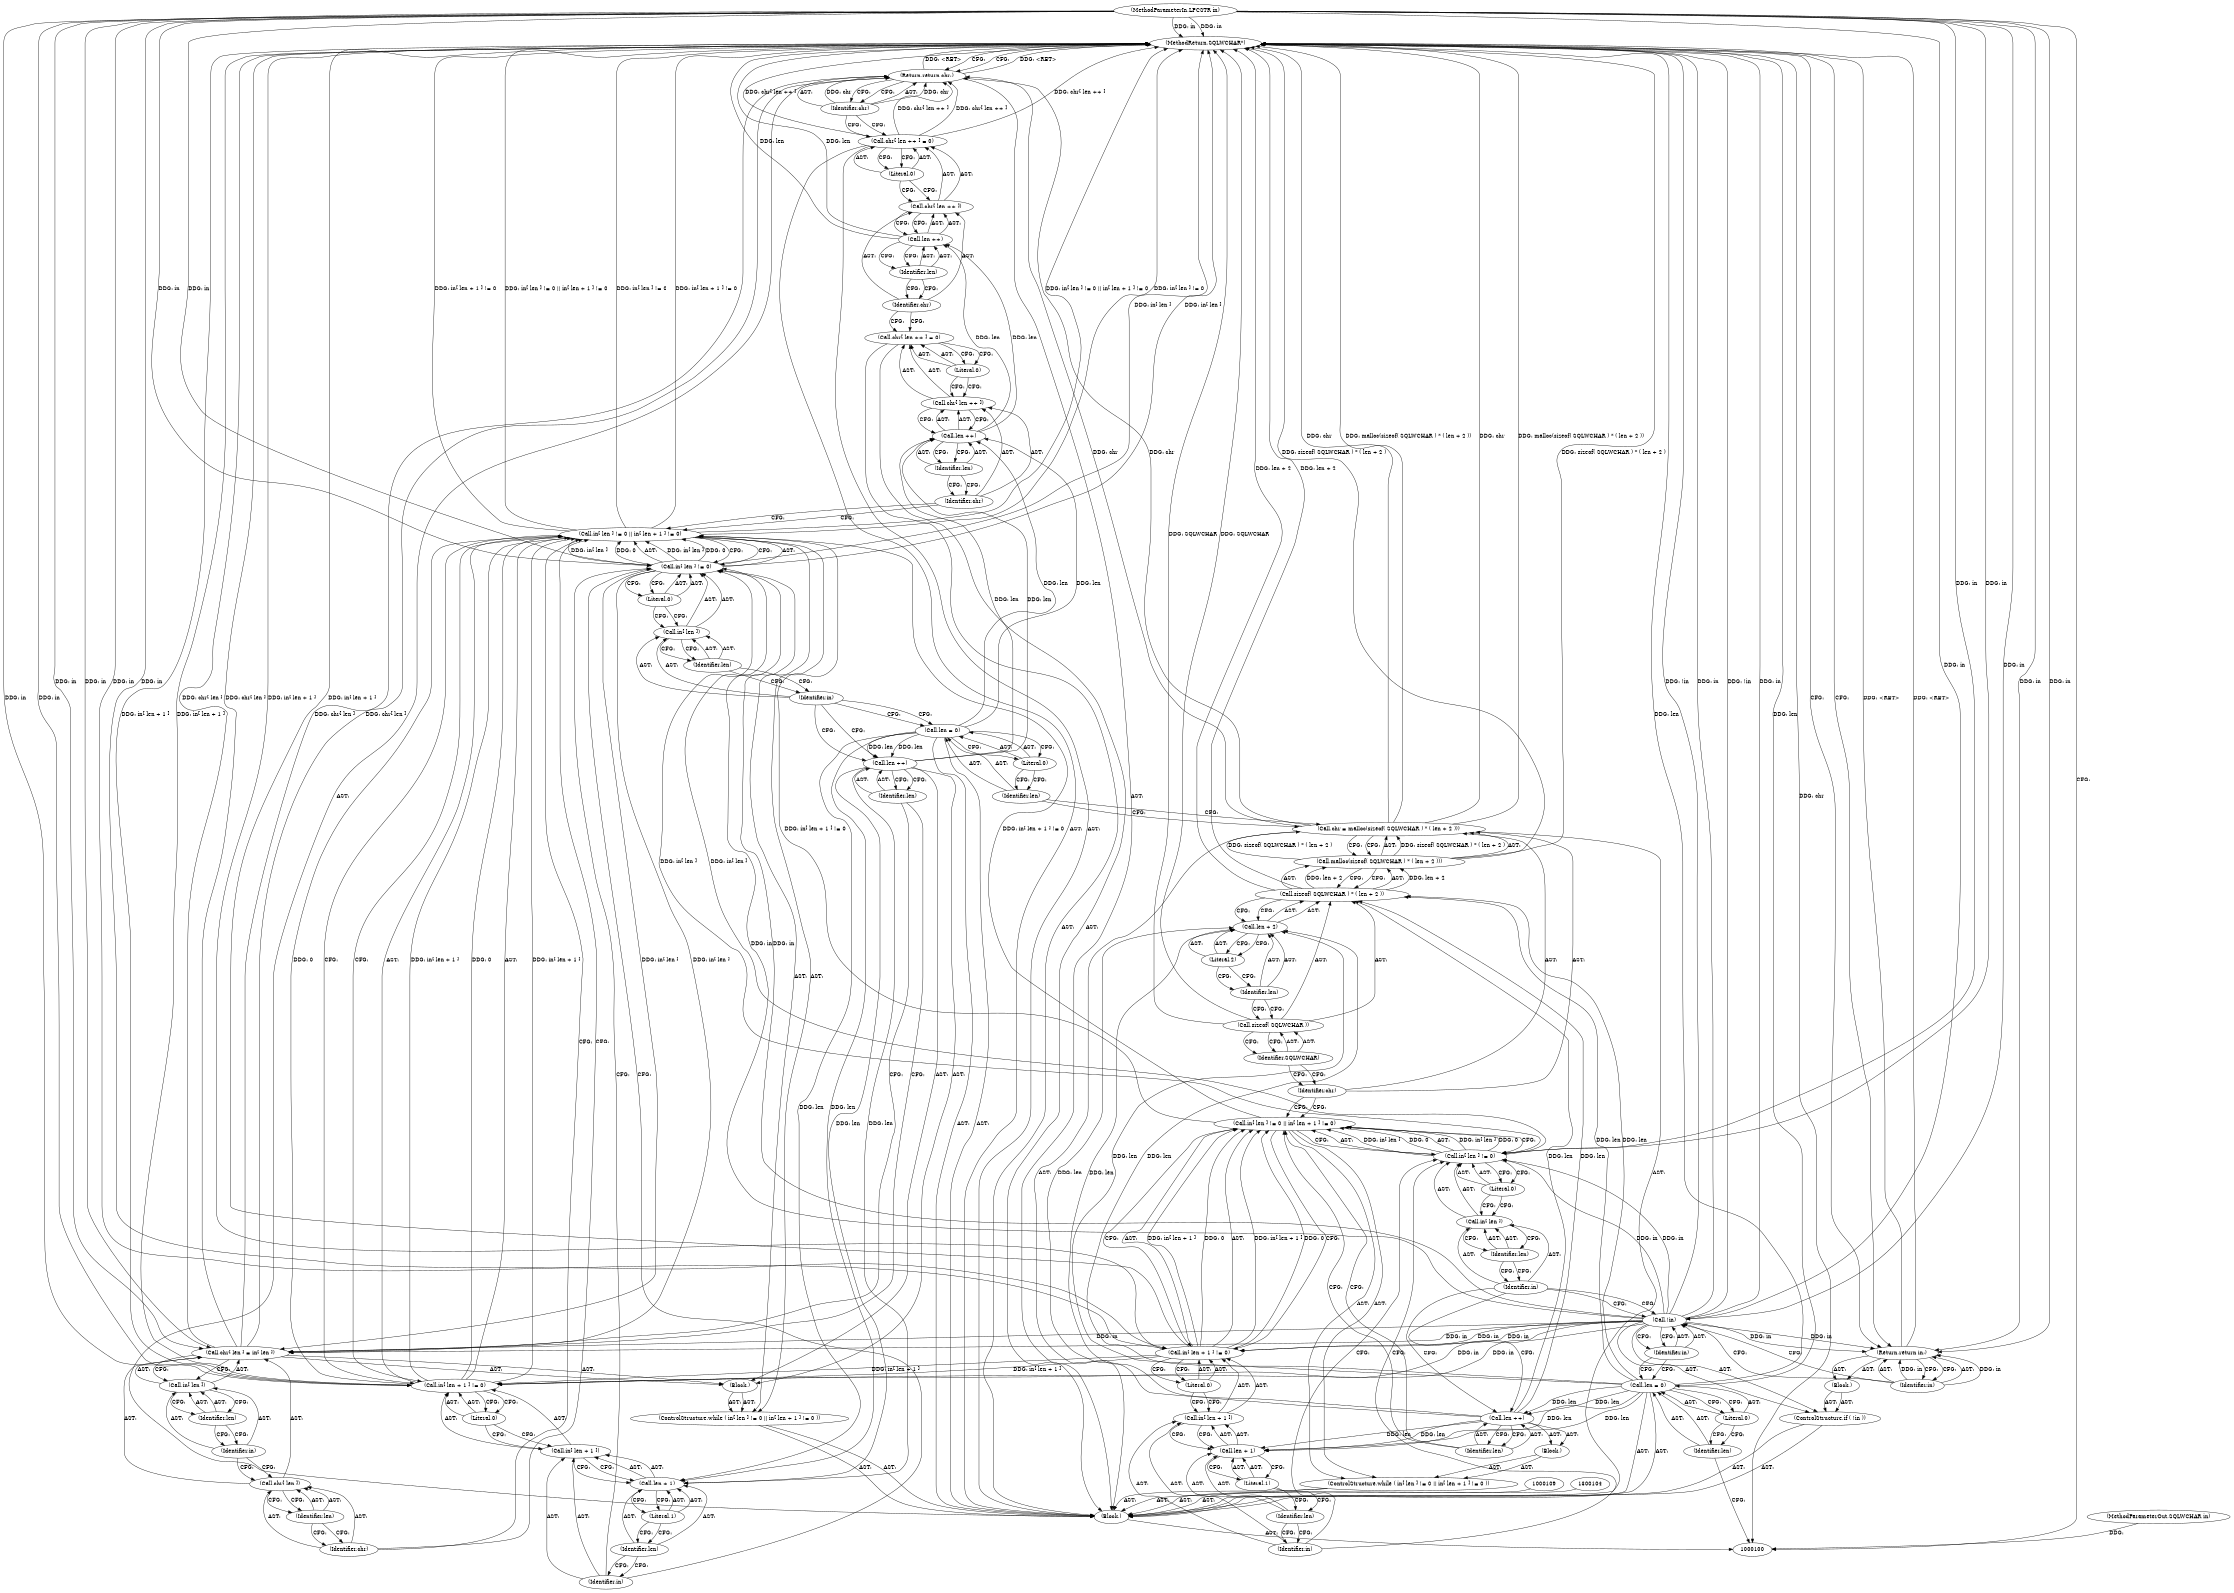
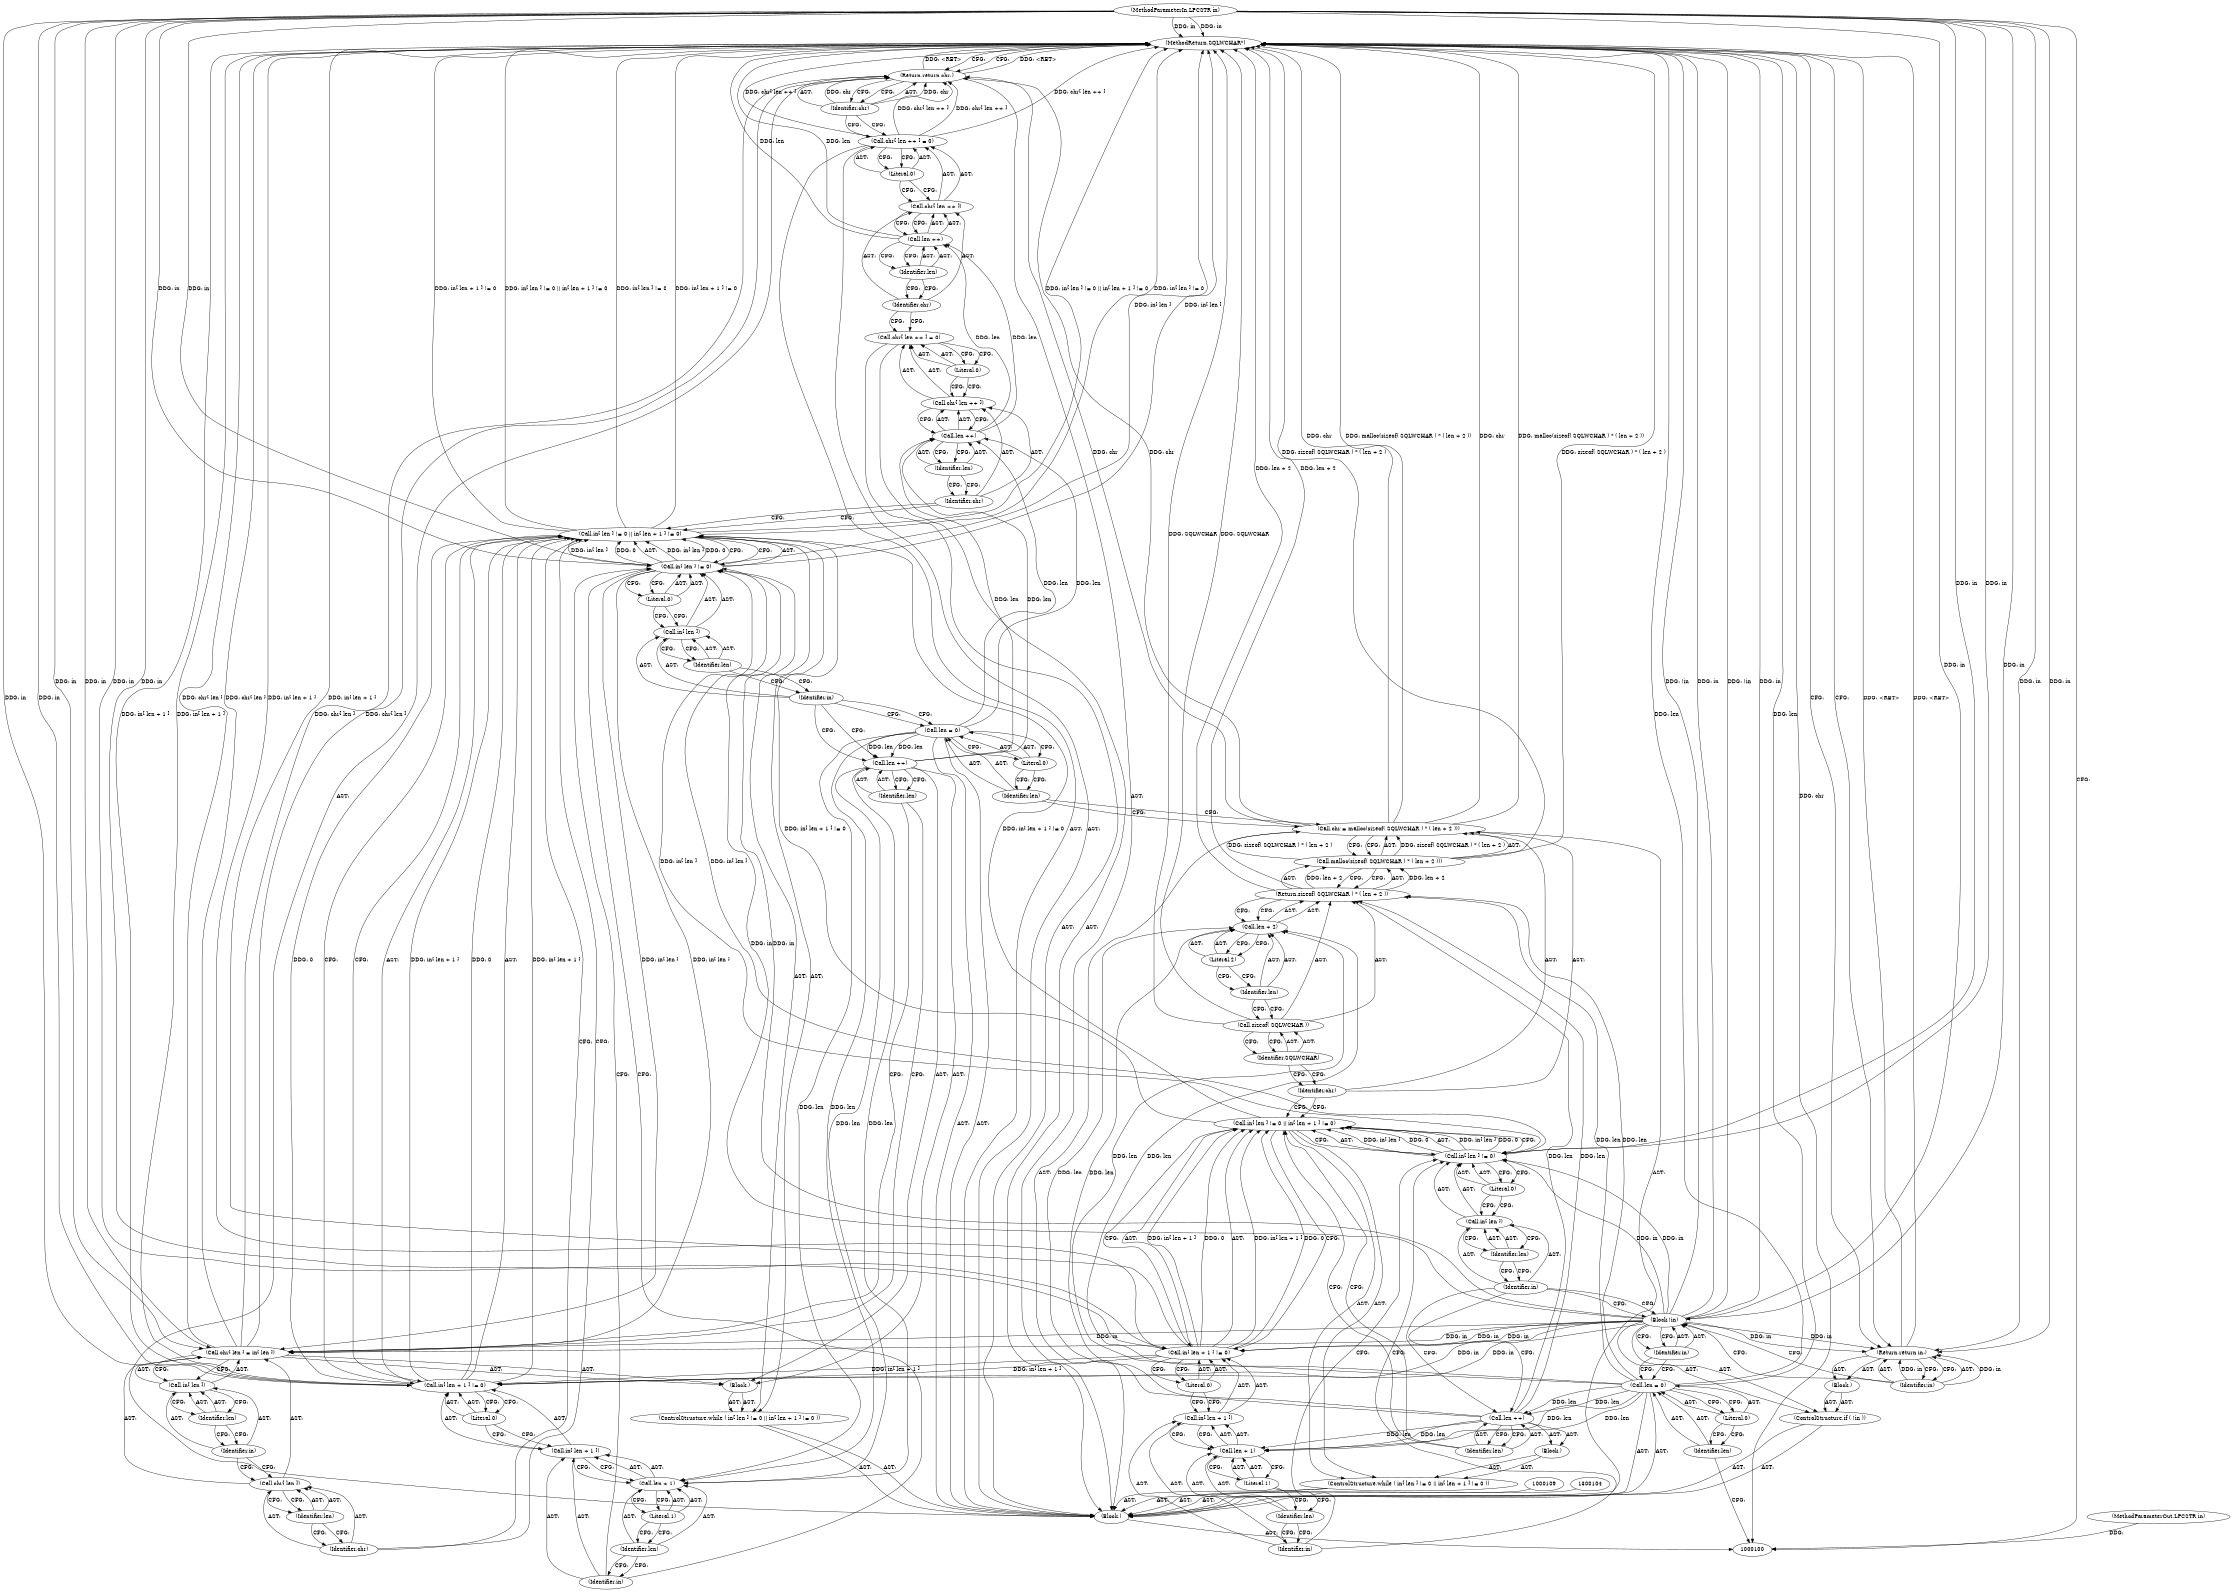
node "(Call,sizeof( SQLWCHAR ) * ( len + 2 ))": label "(Call,sizeof( SQLWCHAR ) * ( len + 2 ))" -> "(Return,sizeof( SQLWCHAR ) * ( len + 2 ))"
node "(Call,!in)": label "(Call,!in)" -> "(Block,!in)"
node "(MethodParameterOut,SQLWCHAR in)": label "(MethodParameterOut,SQLWCHAR in)" -> "(MethodParameterOut,LPCSTR in)"
